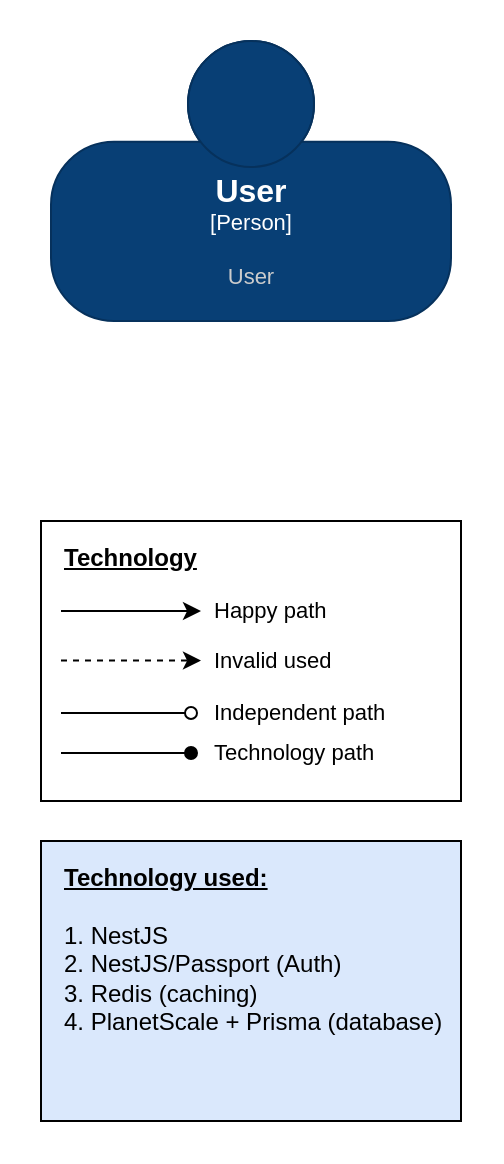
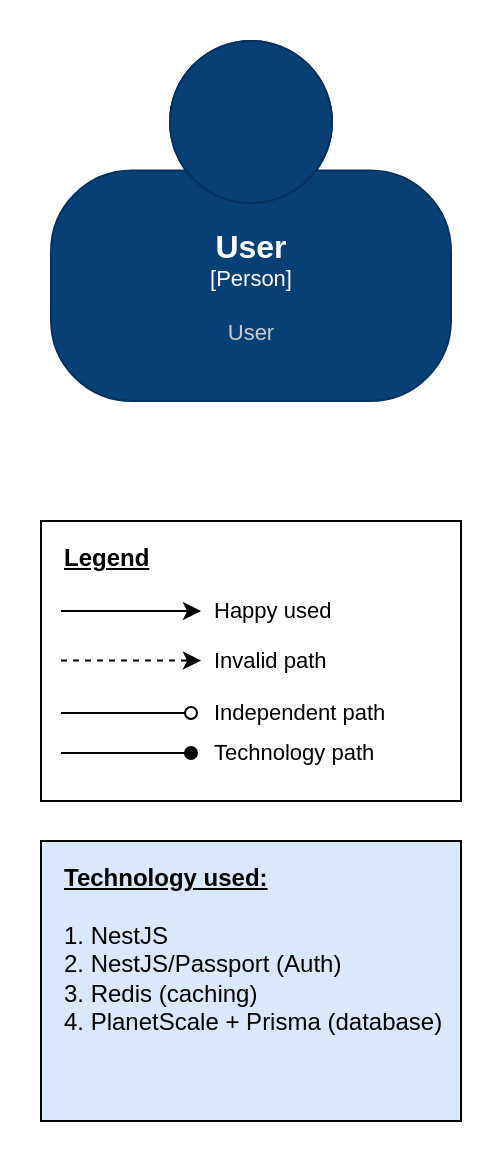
node "User [Person] User": size 400x280 -> 400x360
node "Technology": label "Technology" -> "Legend"
node "Happy path": label "Happy path" -> "Happy used"
node "Invalid used": label "Invalid used" -> "Invalid path"
